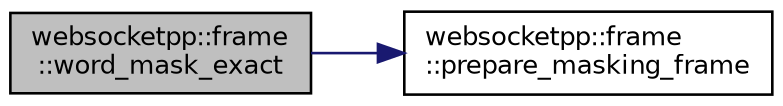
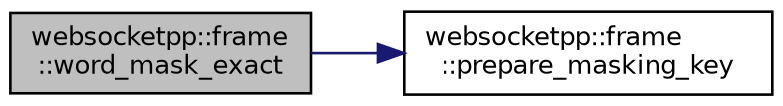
node "websocketpp::frame ::prepare_masking_frame": label "websocketpp::frame ::prepare_masking_frame" -> "websocketpp::frame ::prepare_masking_key"
